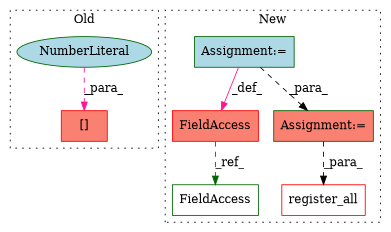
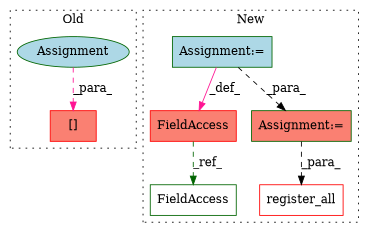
node "NumberLiteral": label "NumberLiteral" -> "Assignment"
